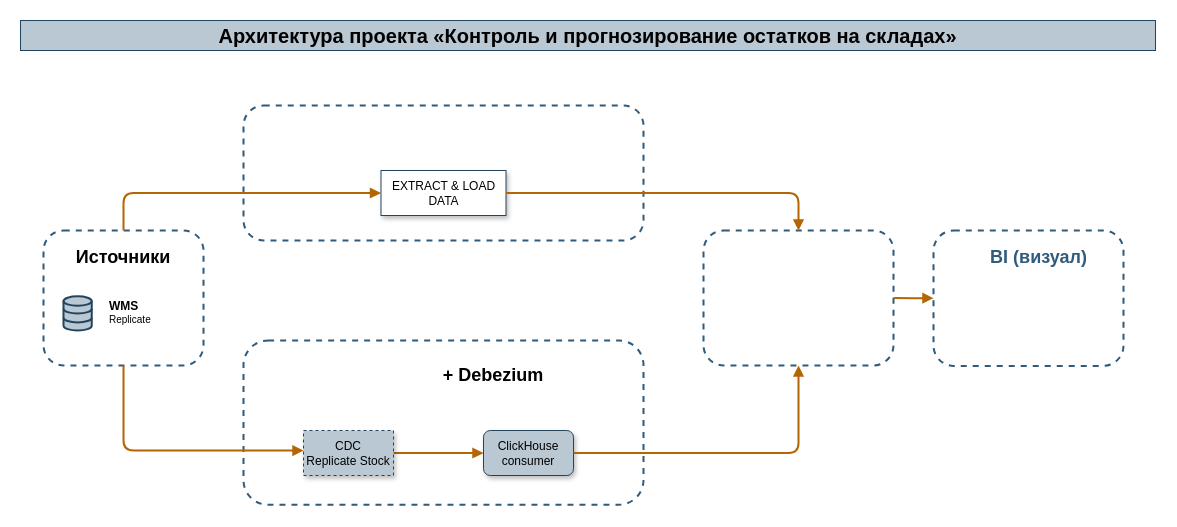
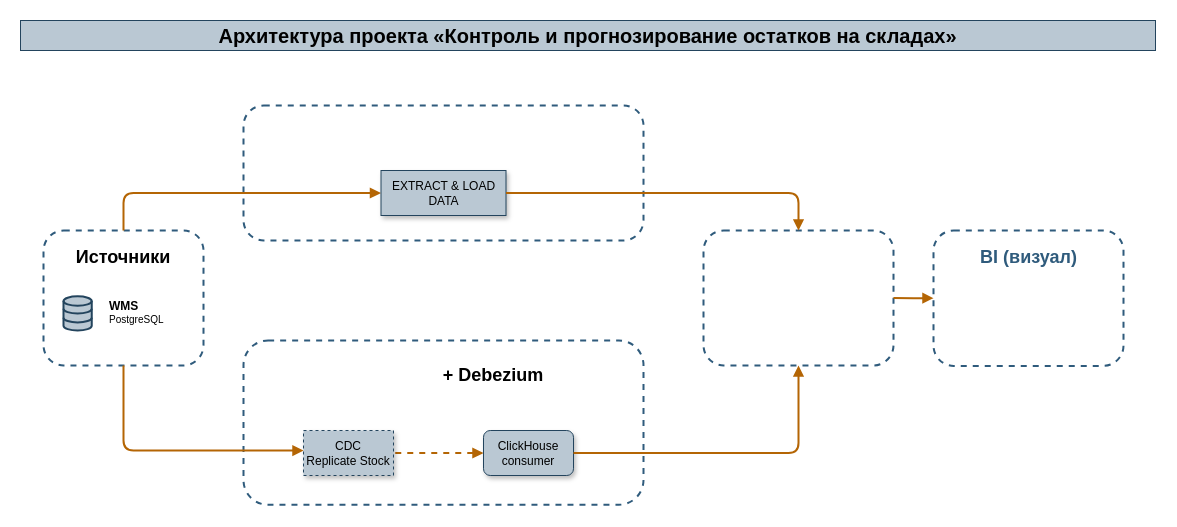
node "EXTRACT & LOAD DATA": fillcolor #ffffff -> #bac8d3
node "BI (визуал)": moved (1039, 258) -> (1029, 258)
node "Replicate": label "Replicate" -> "PostgreSQL"
edge "CDC Replicate Stock" -> "ClickHouse consumer": style solid -> dashed
